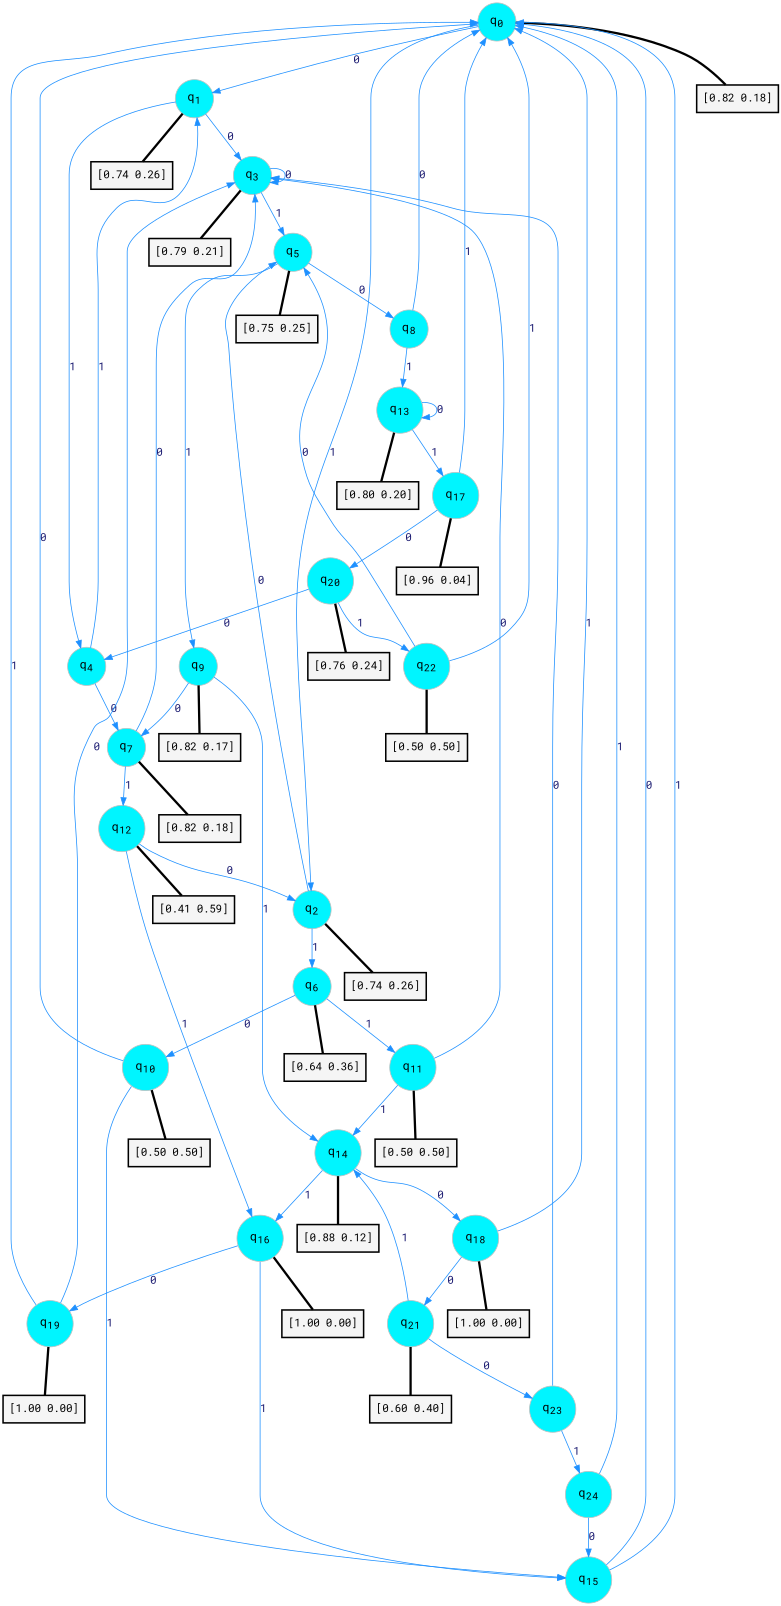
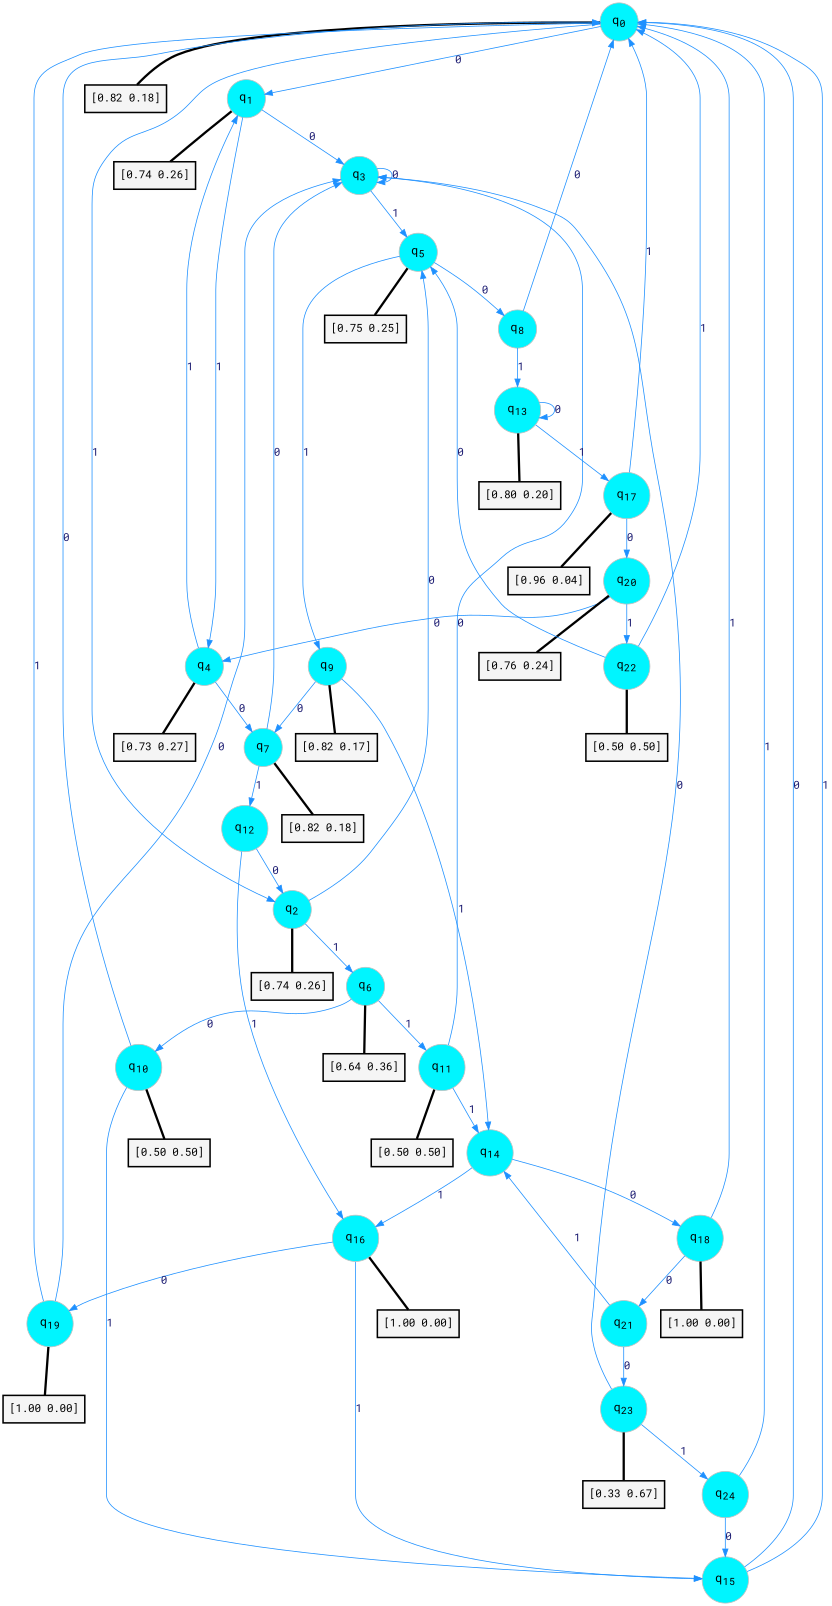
node "[0.79 0.21]": removed
node "[0.73 0.27]": added
node "[0.41 0.59]": removed
node "[0.88 0.12]": removed
node "[0.60 0.40]": removed
node "[0.33 0.67]": added
